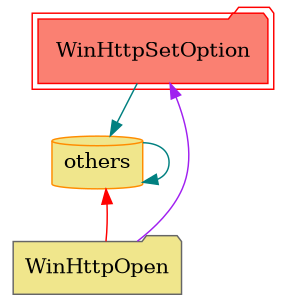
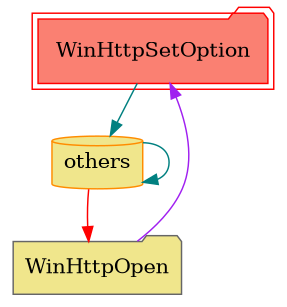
edge "WinHttpOpen" -> "others": reversed
